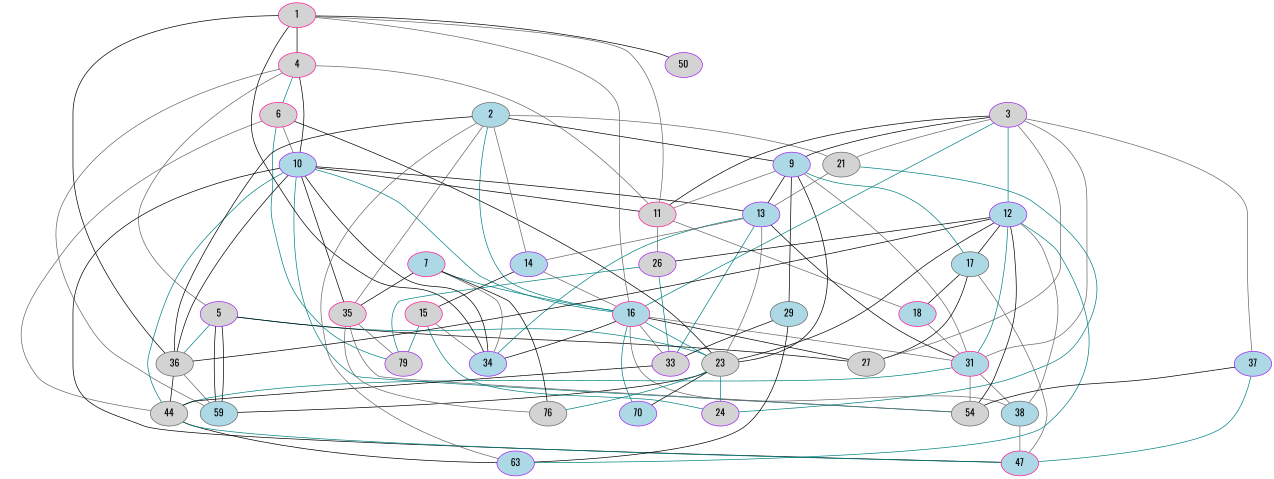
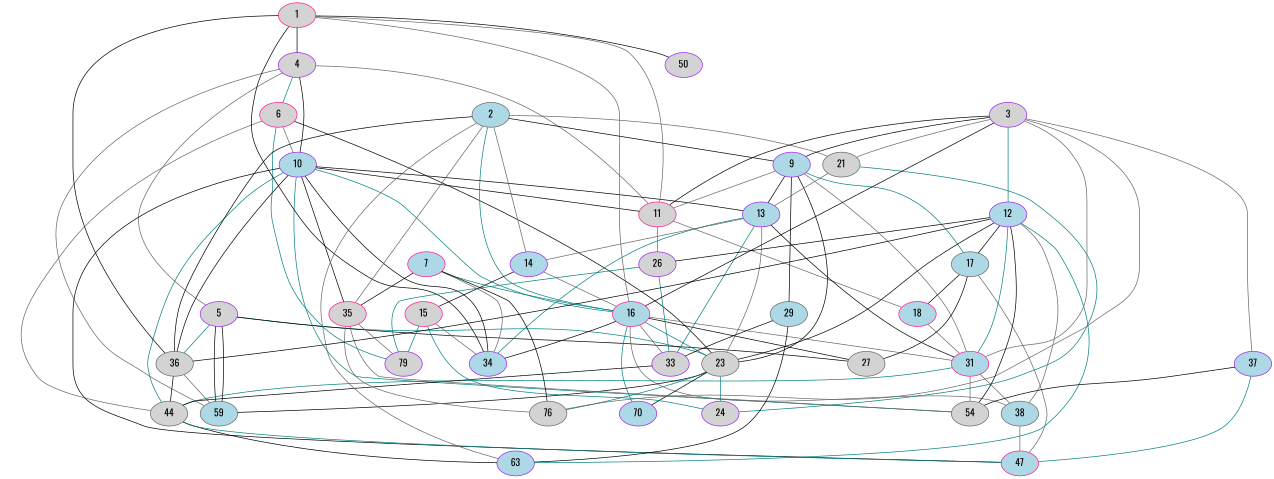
node "4": color deeppink -> purple
edge "3" -- "16": color teal -> black
edge "3" -- "27": now "3" -- "76"
